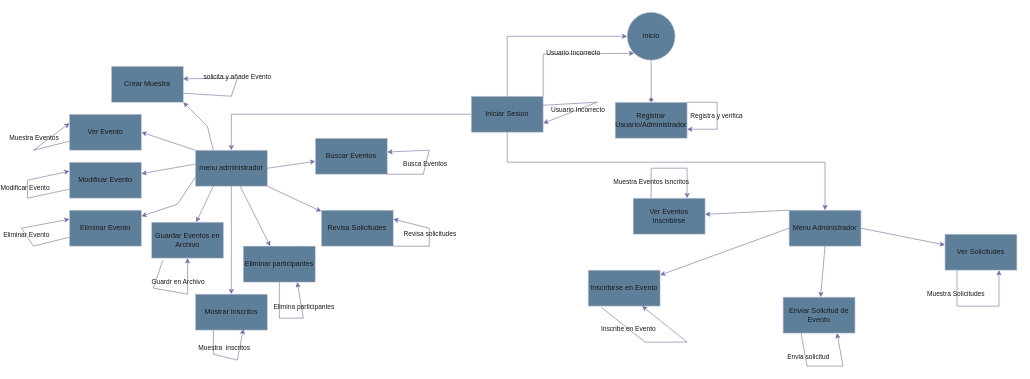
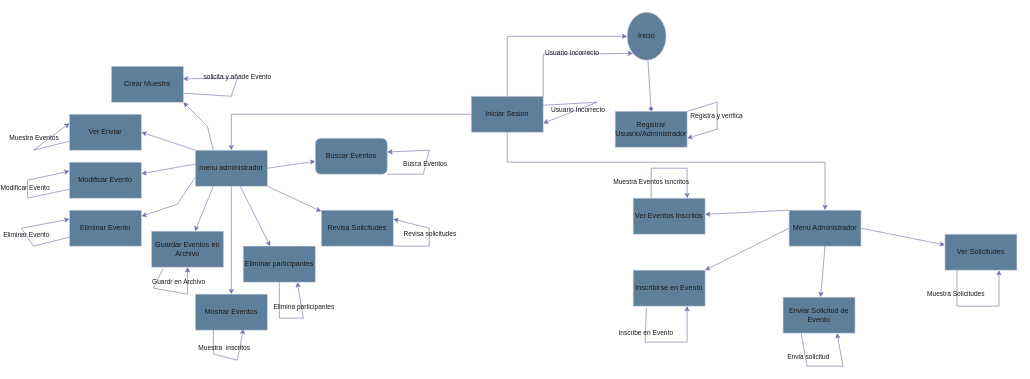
node "Inicio": size 48x48 -> 39x48
node "Registrar Usuario/Administrador": moved (651, 120) -> (651, 129)
node "Ver Evento": label "Ver Evento" -> "Ver Enviar"
node "Buscar Eventos": shape rectangle -> rounded rectangle
node "Ver Eventos Inscribirse": label "Ver Eventos Inscribirse" -> "Ver Eventos Inscritos"
node "Guardar Eventos en Archivo": moved (188, 240) -> (188, 249)
node "Inscribirse en Evento": moved (624, 288) -> (669, 288)
node "Mostrar Inscritos": label "Mostrar Inscritos" -> "Mostrar Eventos"
